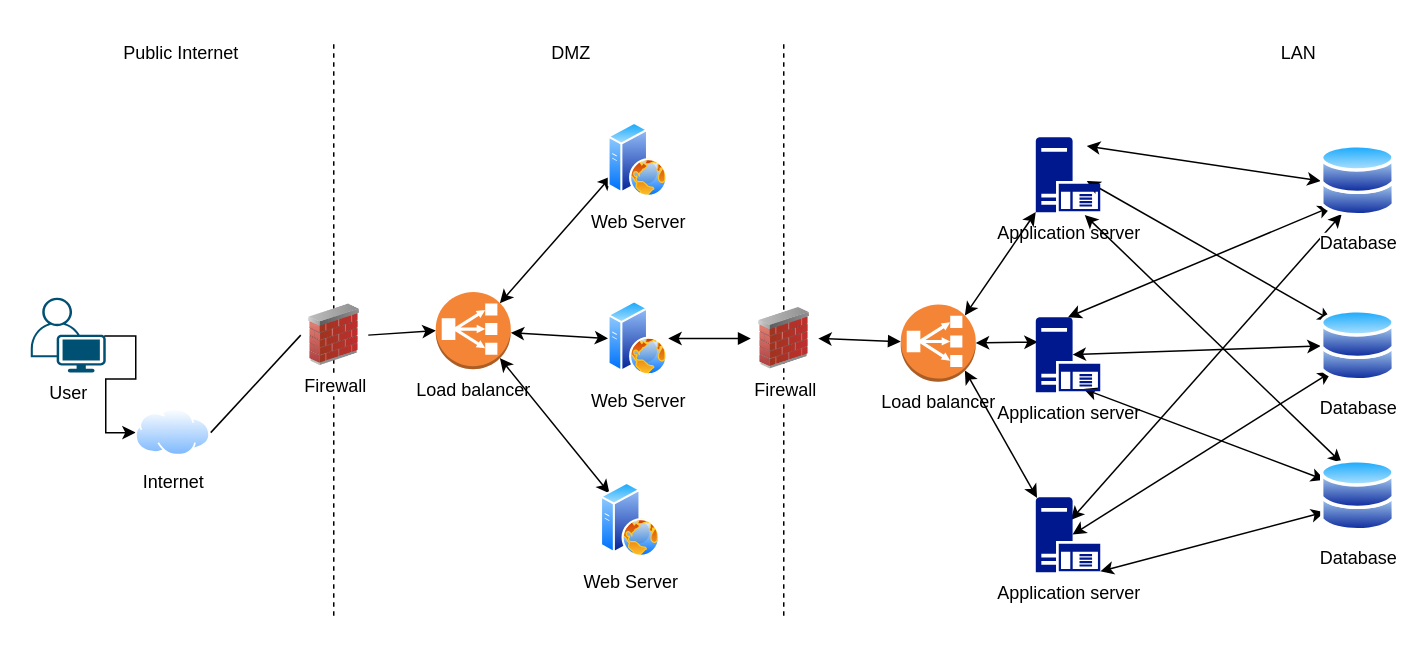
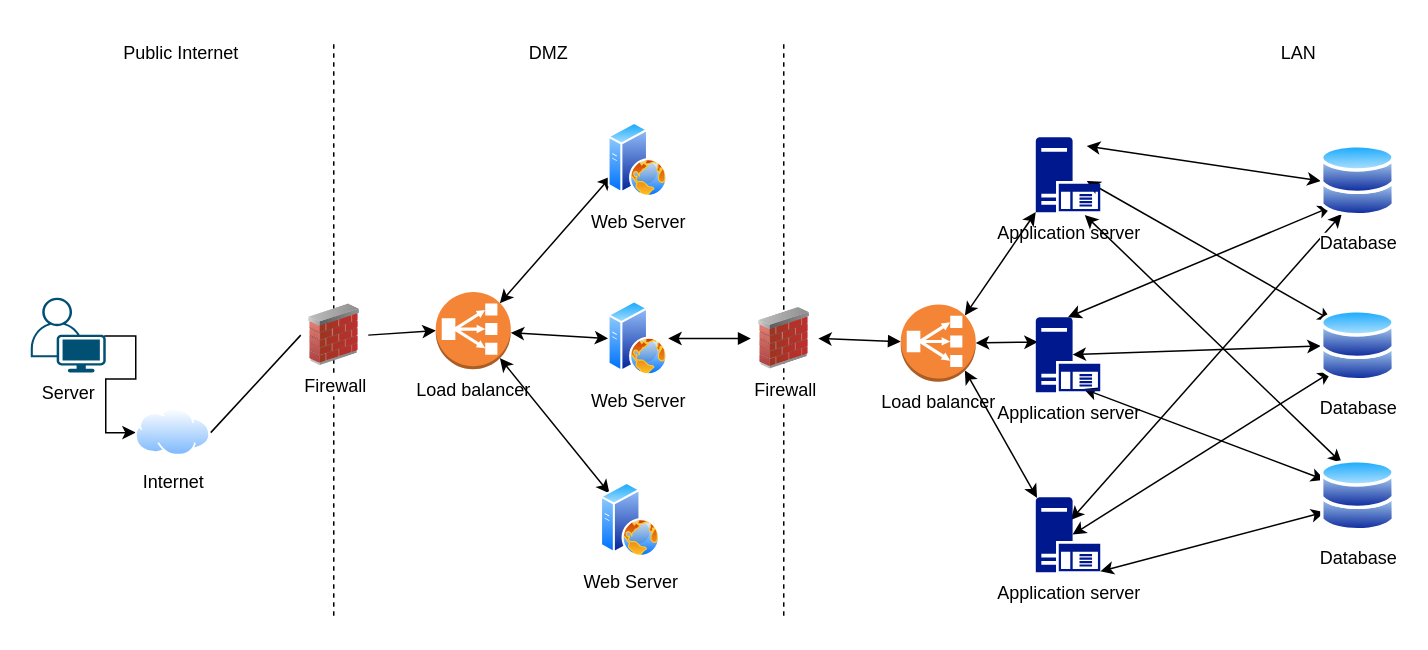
node "DMZ": moved (571, 53) -> (548, 53)
node "User": label "User" -> "Server"
